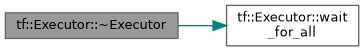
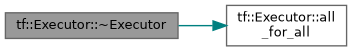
node "tf::Executor::wait _for_all": label "tf::Executor::wait _for_all" -> "tf::Executor::all _for_all"
